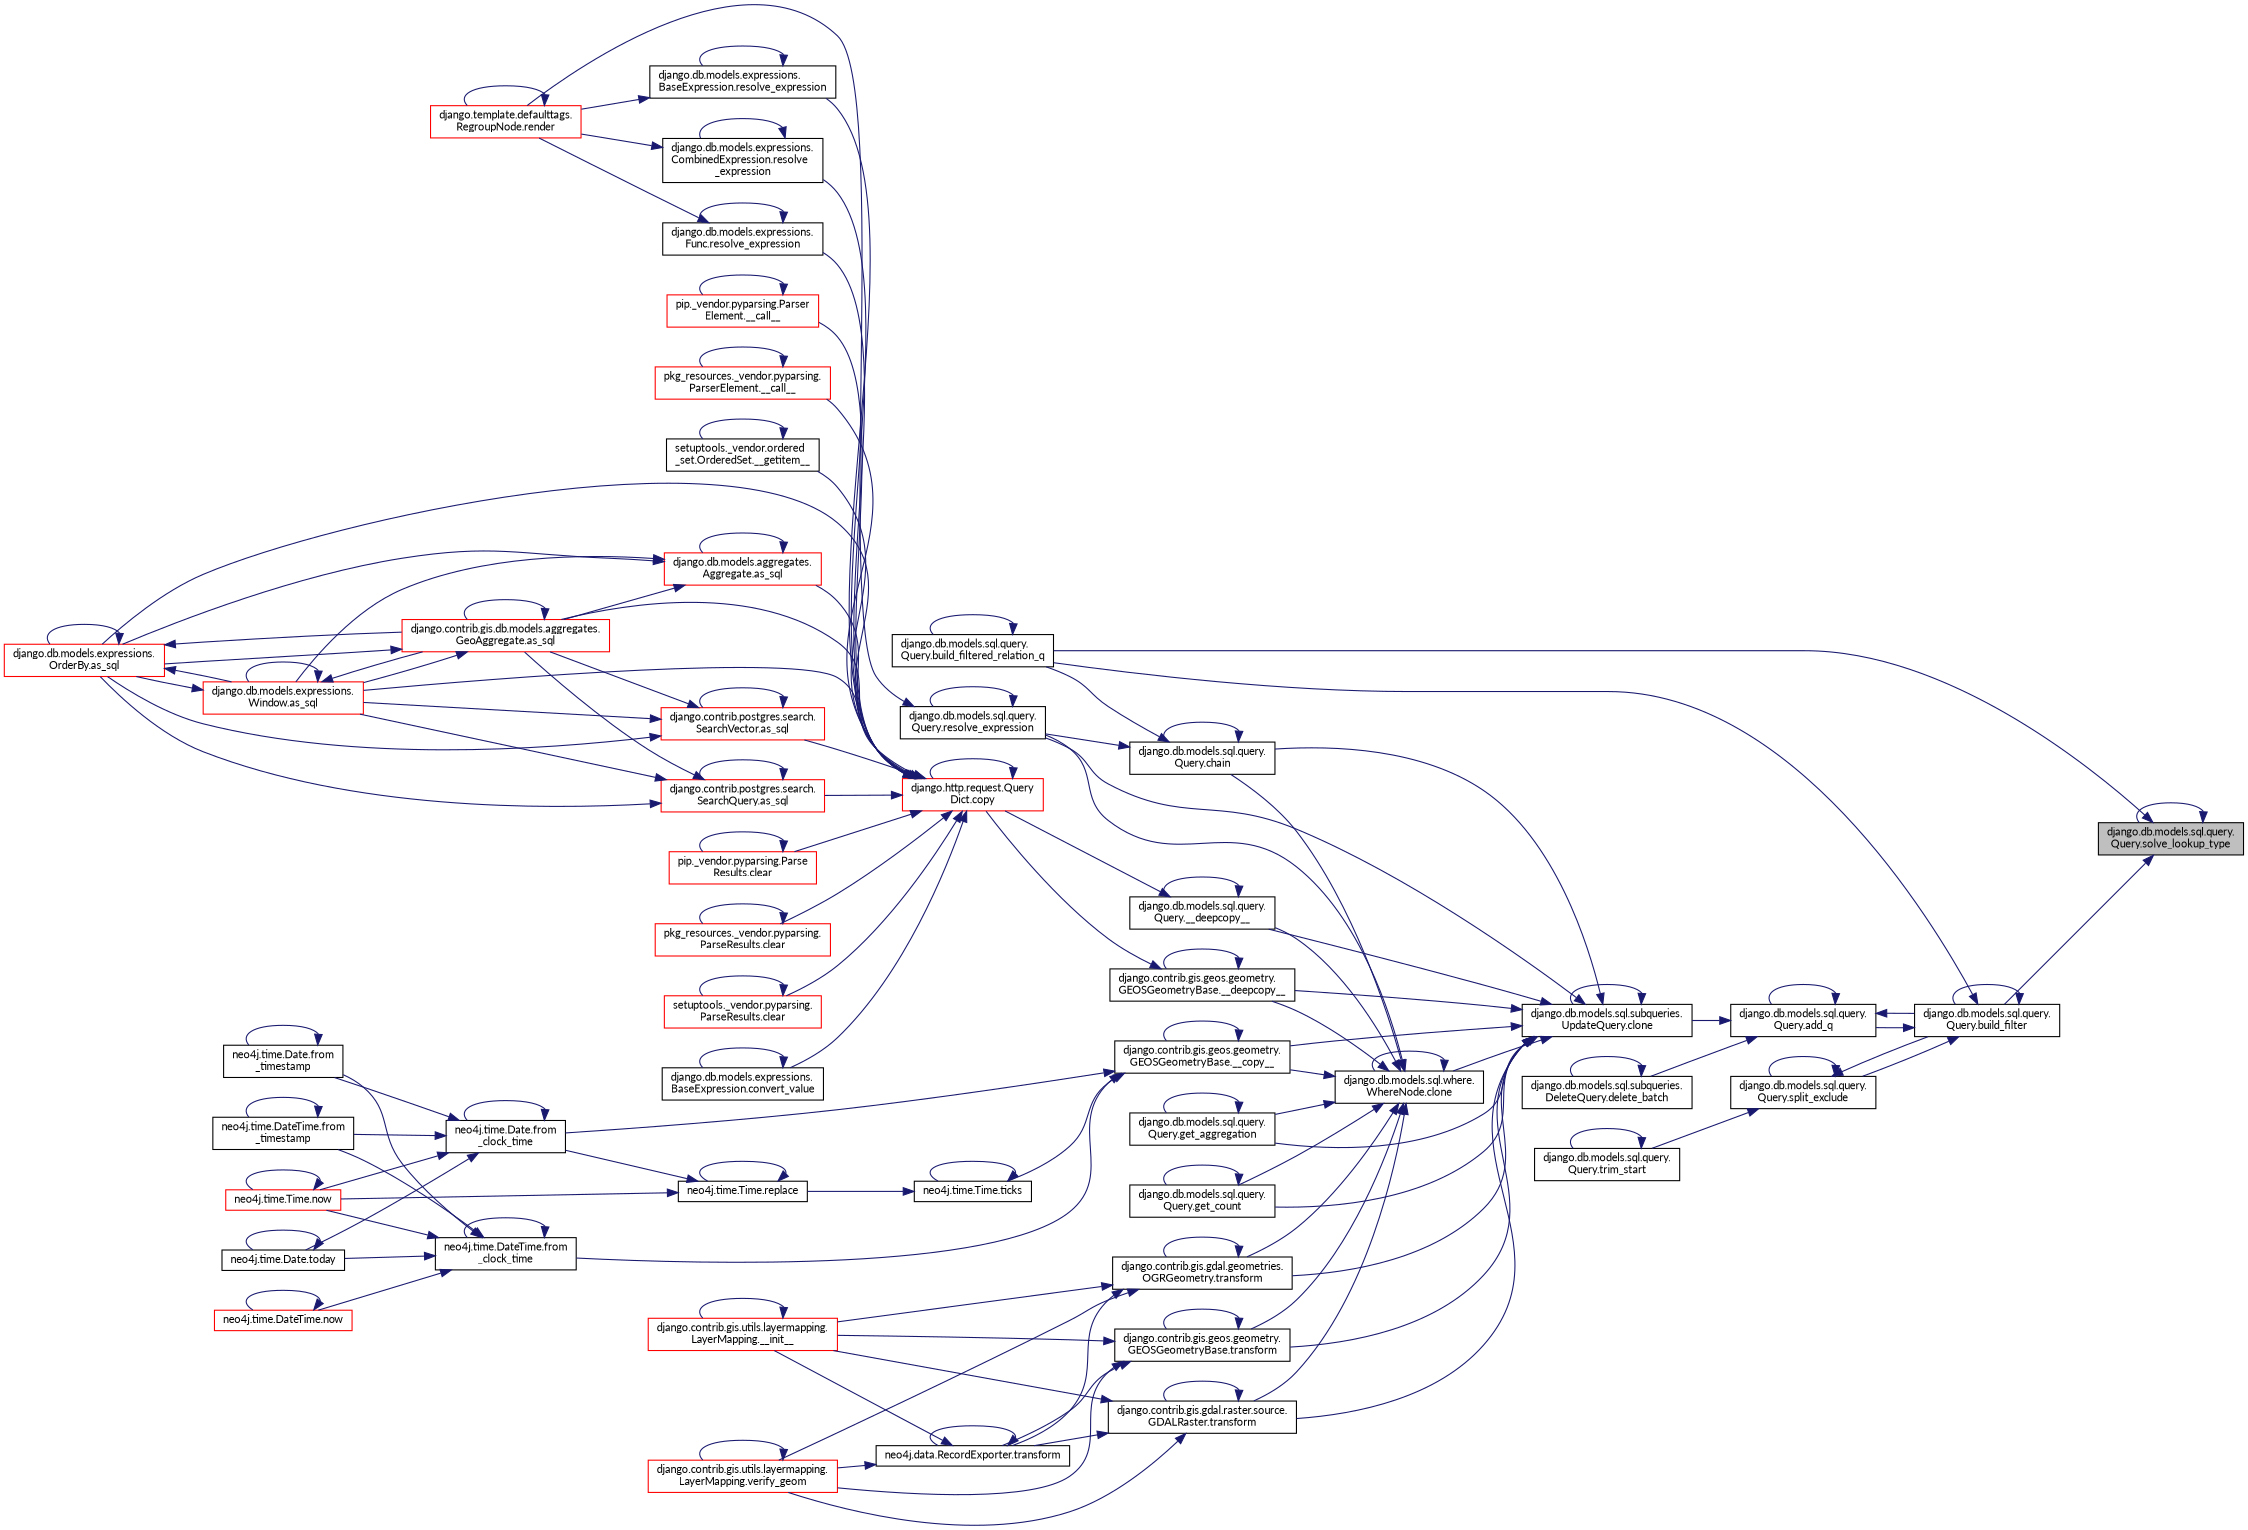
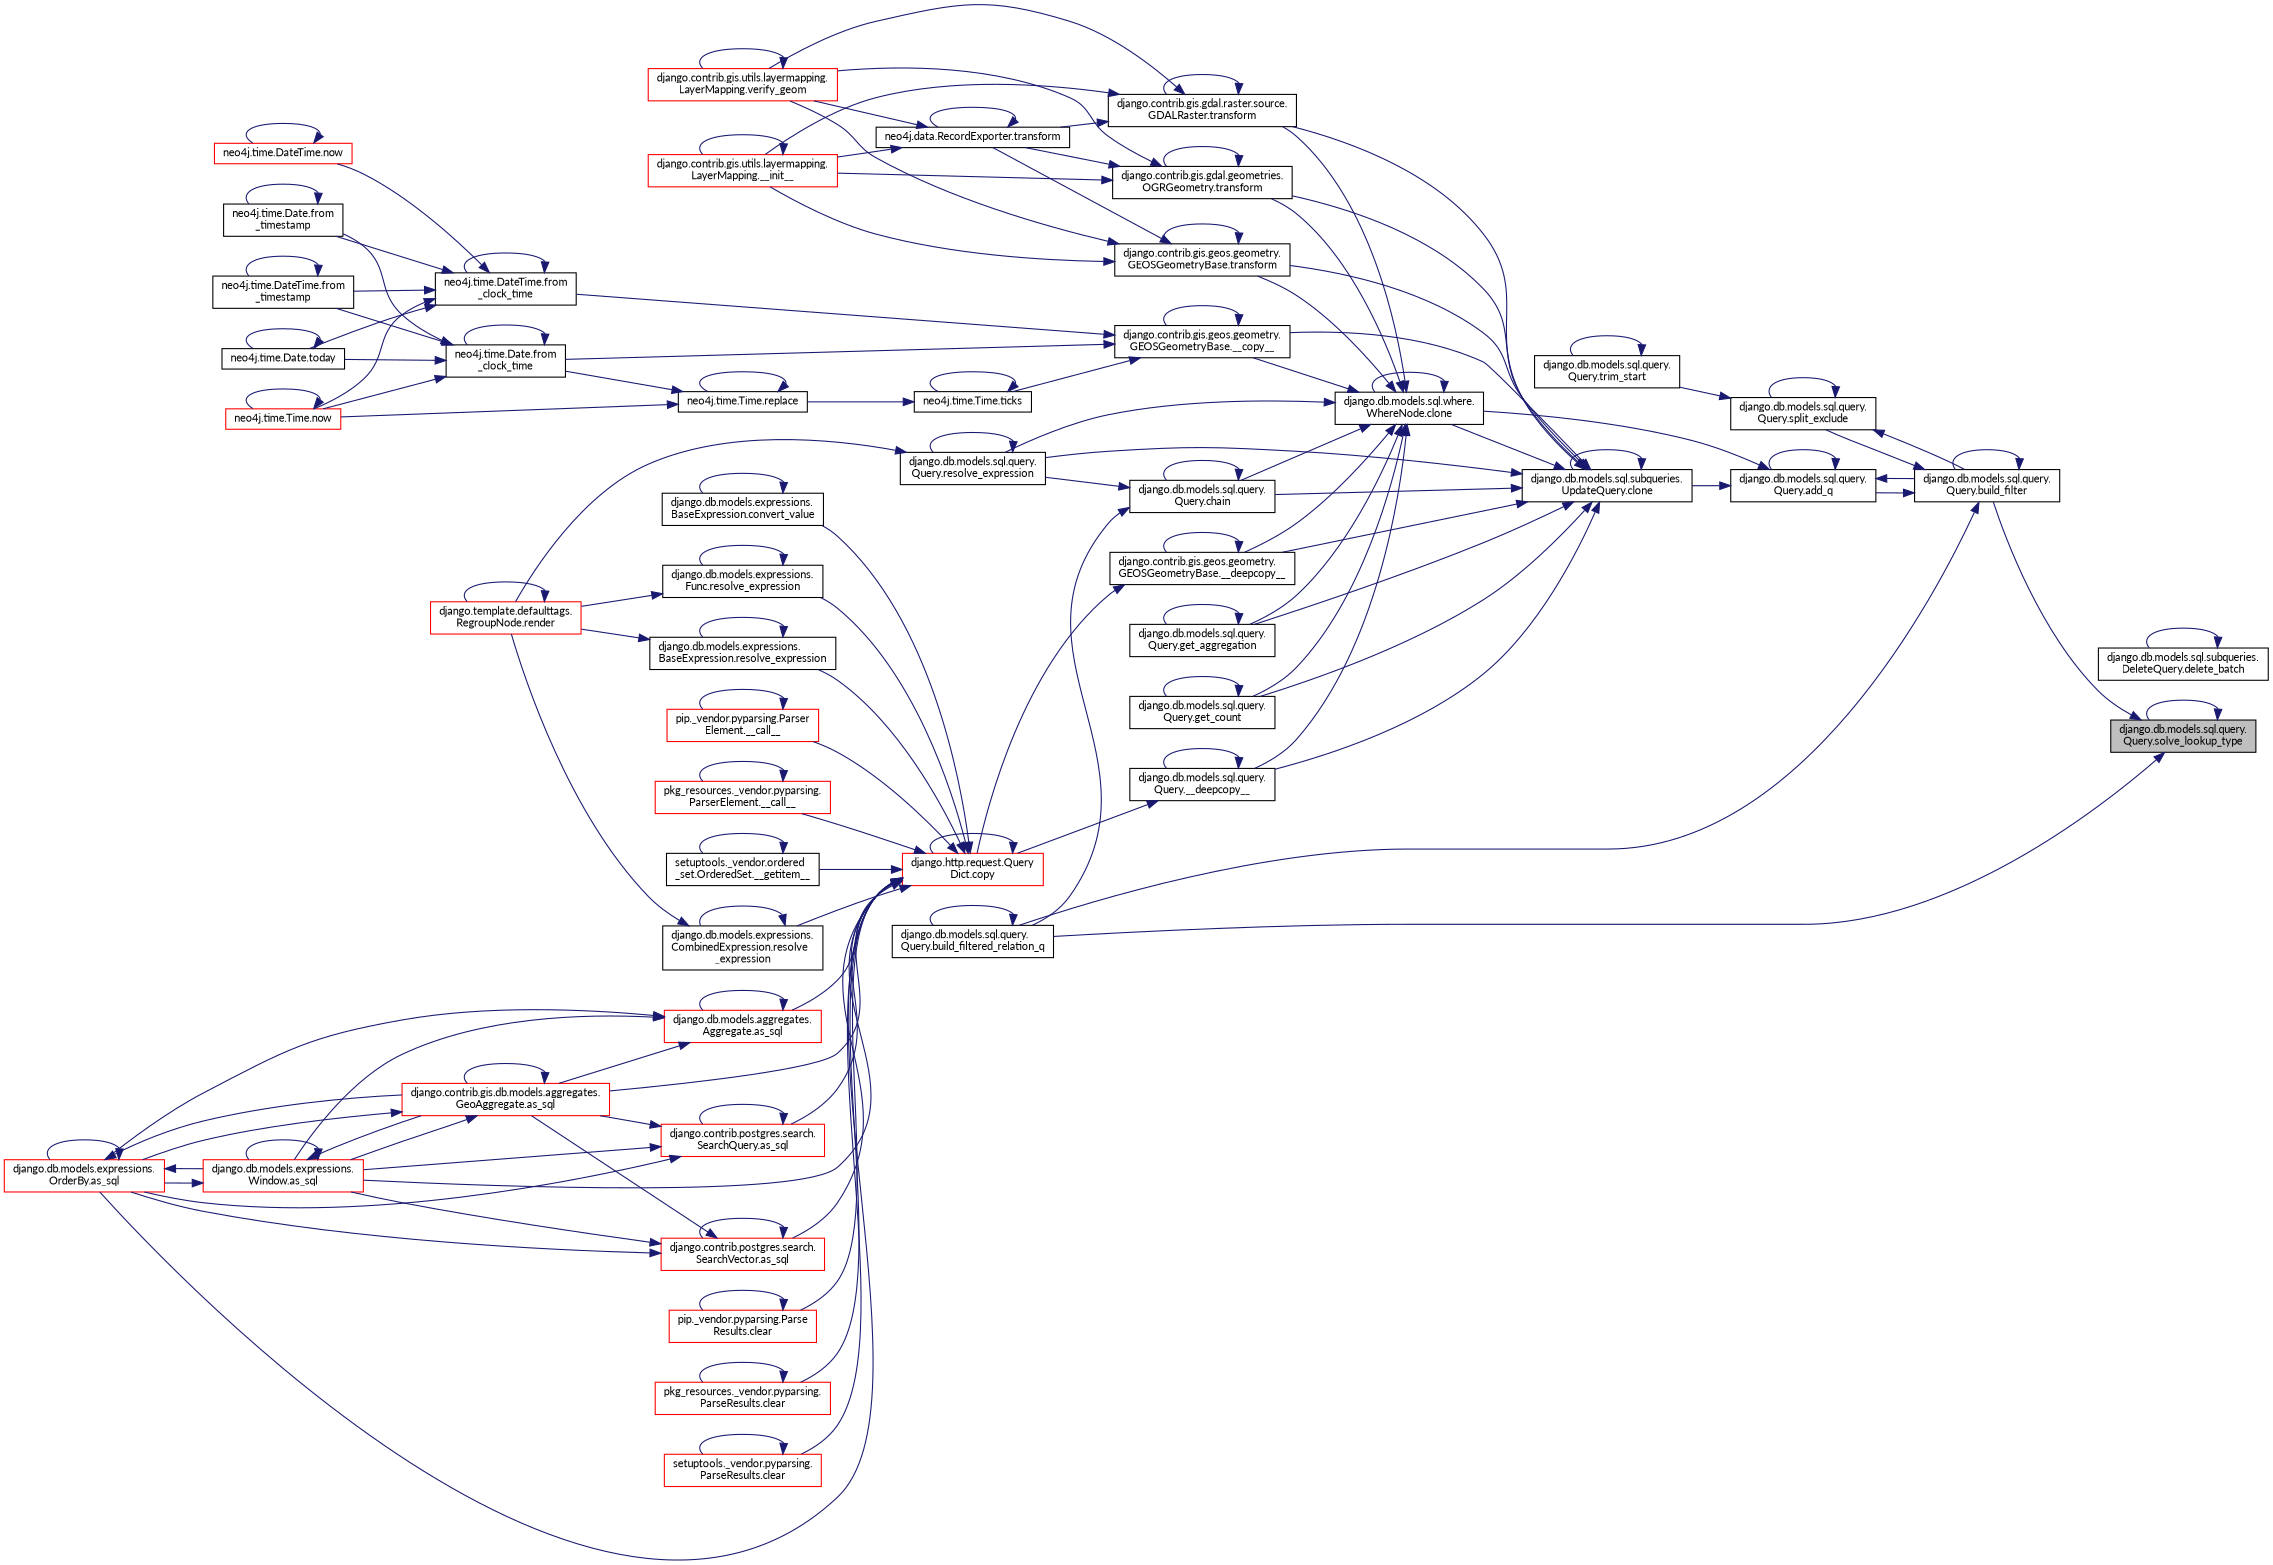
edge "django.db.models.sql.subqueries. DeleteQuery.delete_batch" -> "django.db.models.sql.query. Query.add_q": now "django.db.models.sql.where. WhereNode.clone" -> "django.db.models.sql.query. Query.add_q"
